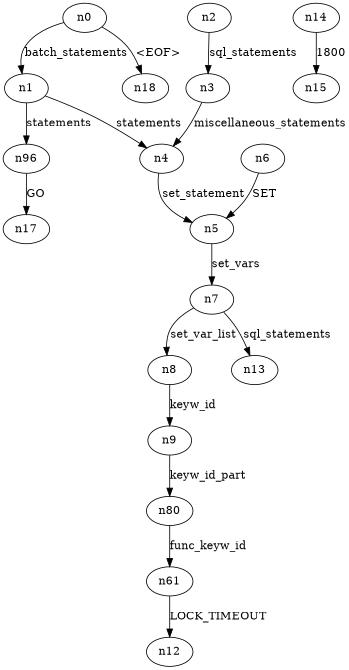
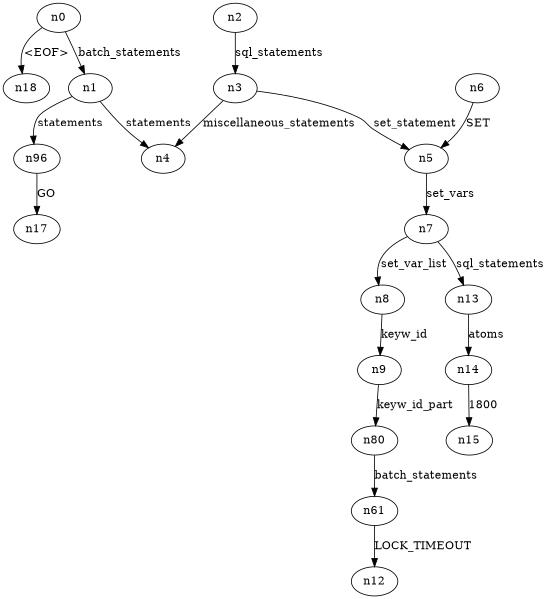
edge "n4" -> "n5": now "n3" -> "n5"
edge "n13" -> "n14": added, label "atoms"
edge "n80" -> "n61": label "func_keyw_id" -> "batch_statements"
